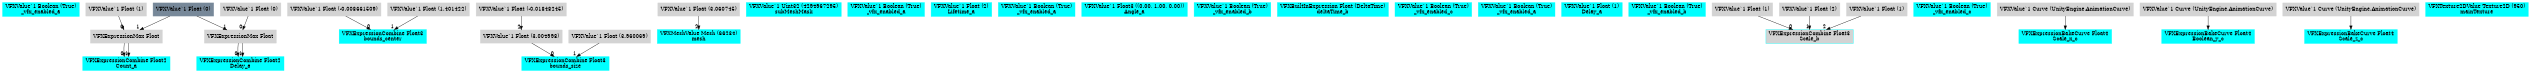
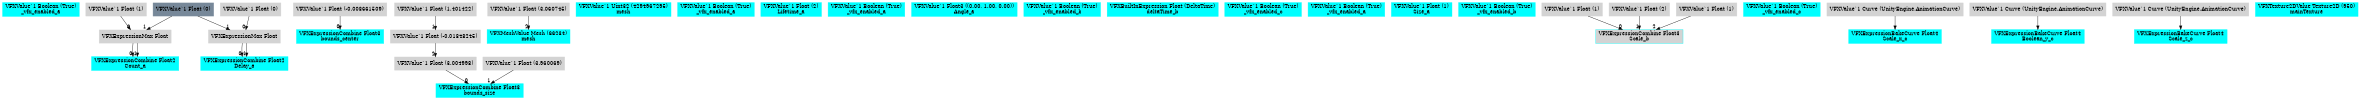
node "VFXValue`1 Uint32 (4294967295) subMeshMask": label "VFXValue`1 Uint32 (4294967295) subMeshMask" -> "VFXValue`1 Uint32 (4294967295) mesh"
node "VFXValue`1 Float (1) Delay_a": label "VFXValue`1 Float (1) Delay_a" -> "VFXValue`1 Float (1) Size_a"
edge "VFXValue`1 Float (1.401422)" -> "VFXExpressionCombine Float3 bounds_center": now "VFXValue`1 Float (1.401422)" -> "VFXValue`1 Float (-0.01848245)"
